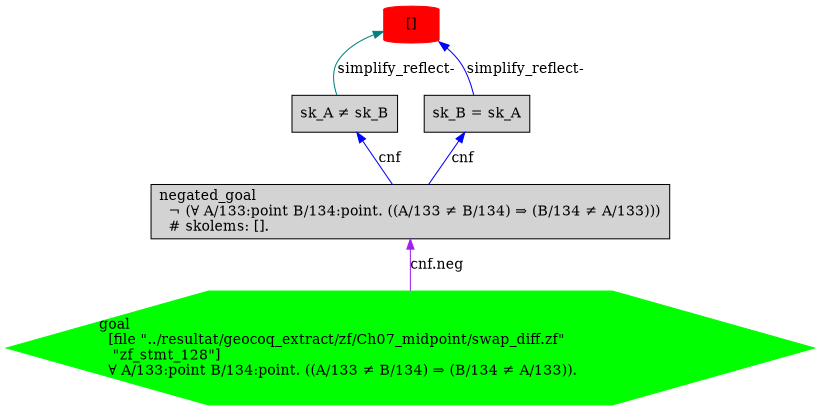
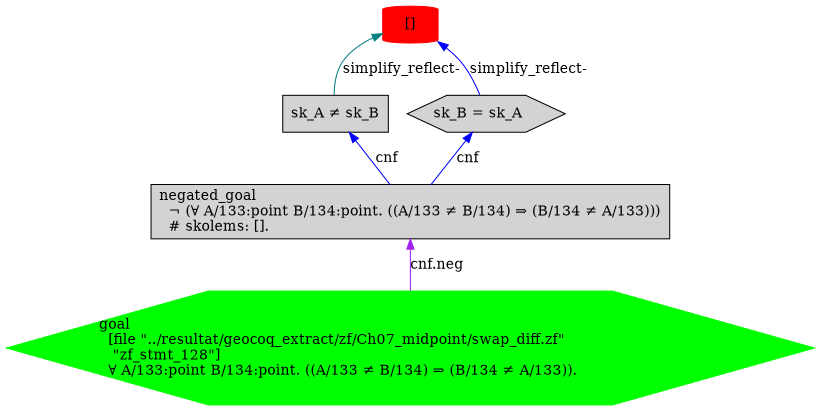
node "sk_B = sk_A": shape box -> hexagon
